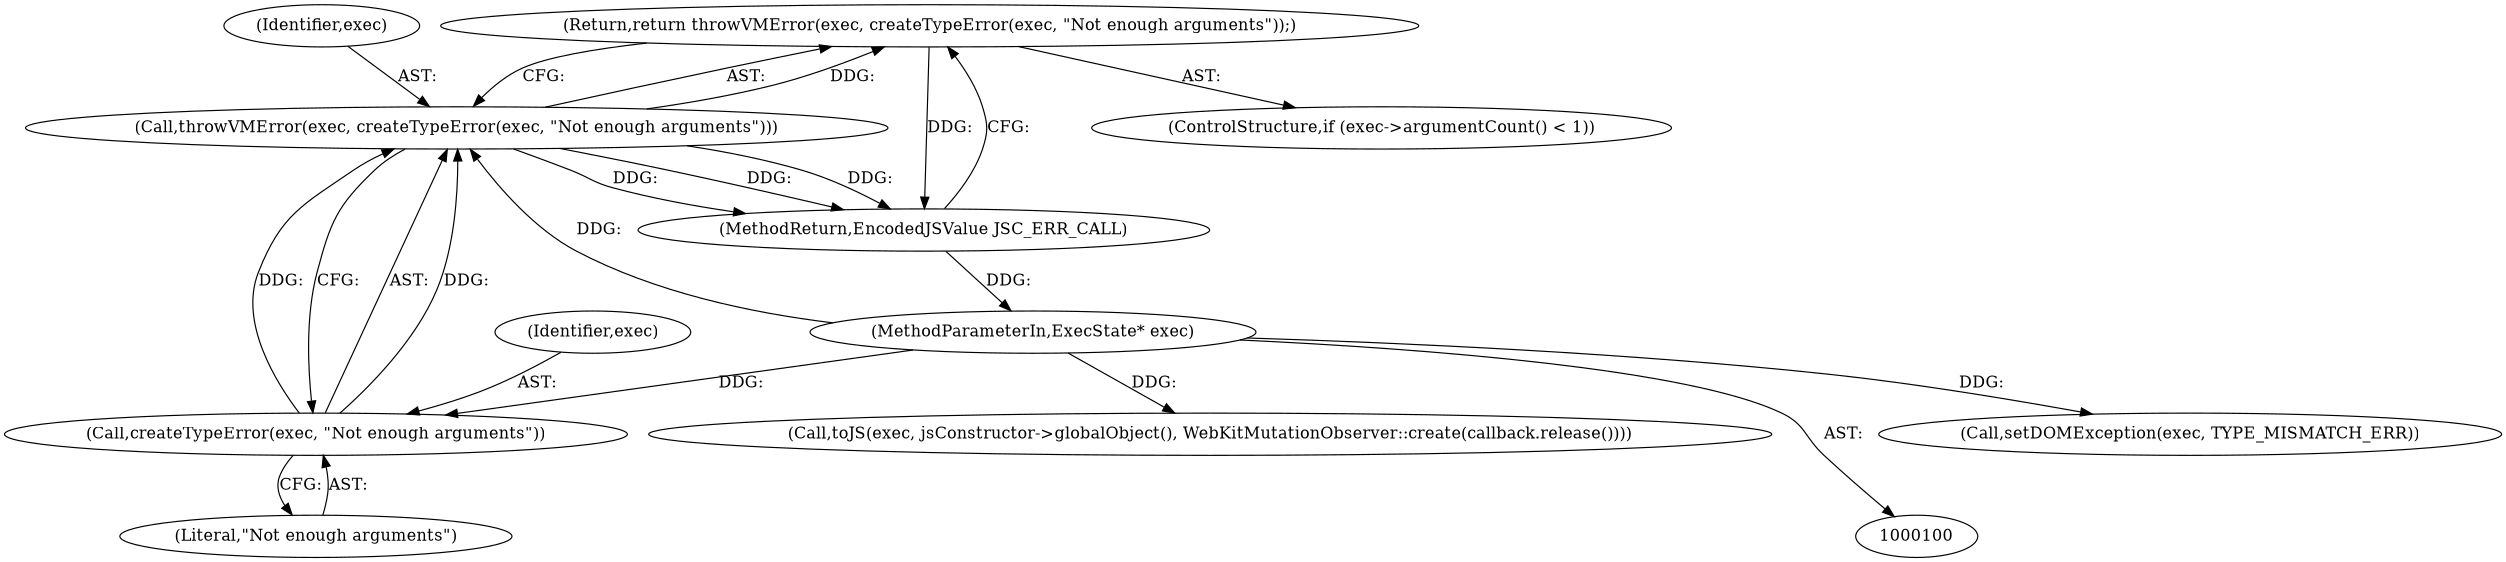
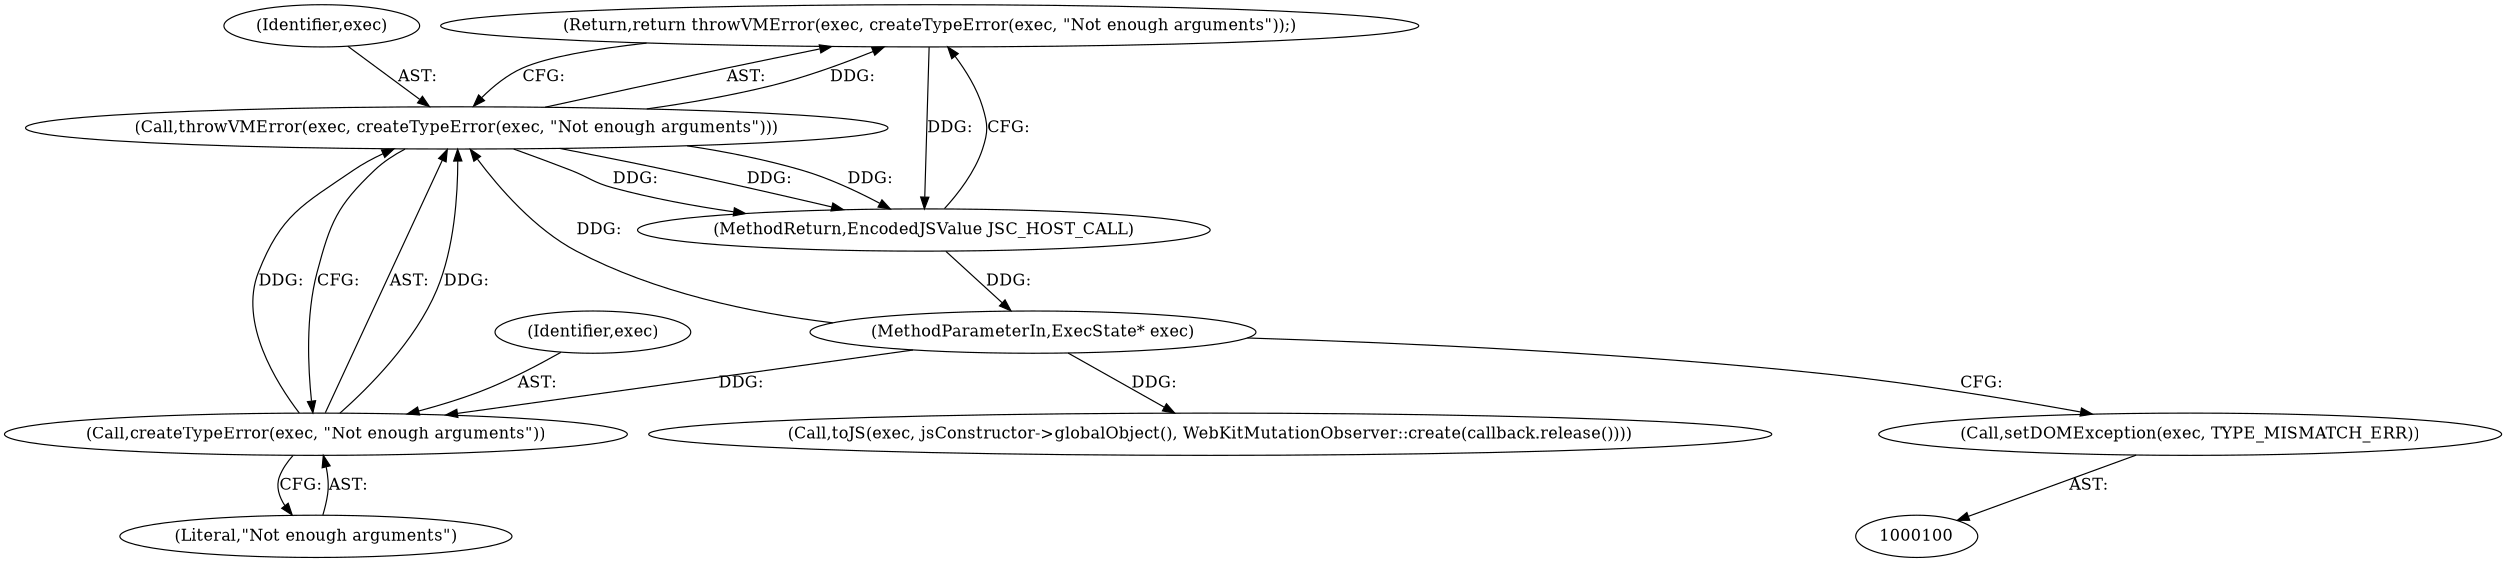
node "(ControlStructure,if (exec->argumentCount() < 1))": removed
node "(MethodReturn,EncodedJSValue JSC_ERR_CALL)": label "(MethodReturn,EncodedJSValue JSC_ERR_CALL)" -> "(MethodReturn,EncodedJSValue JSC_HOST_CALL)"
edge "(MethodParameterIn,ExecState* exec)" -> "1000100": now "(Call,setDOMException(exec, TYPE_MISMATCH_ERR))" -> "1000100"
edge "(MethodParameterIn,ExecState* exec)" -> "(Call,setDOMException(exec, TYPE_MISMATCH_ERR))": label "DDG: " -> "CFG: "
